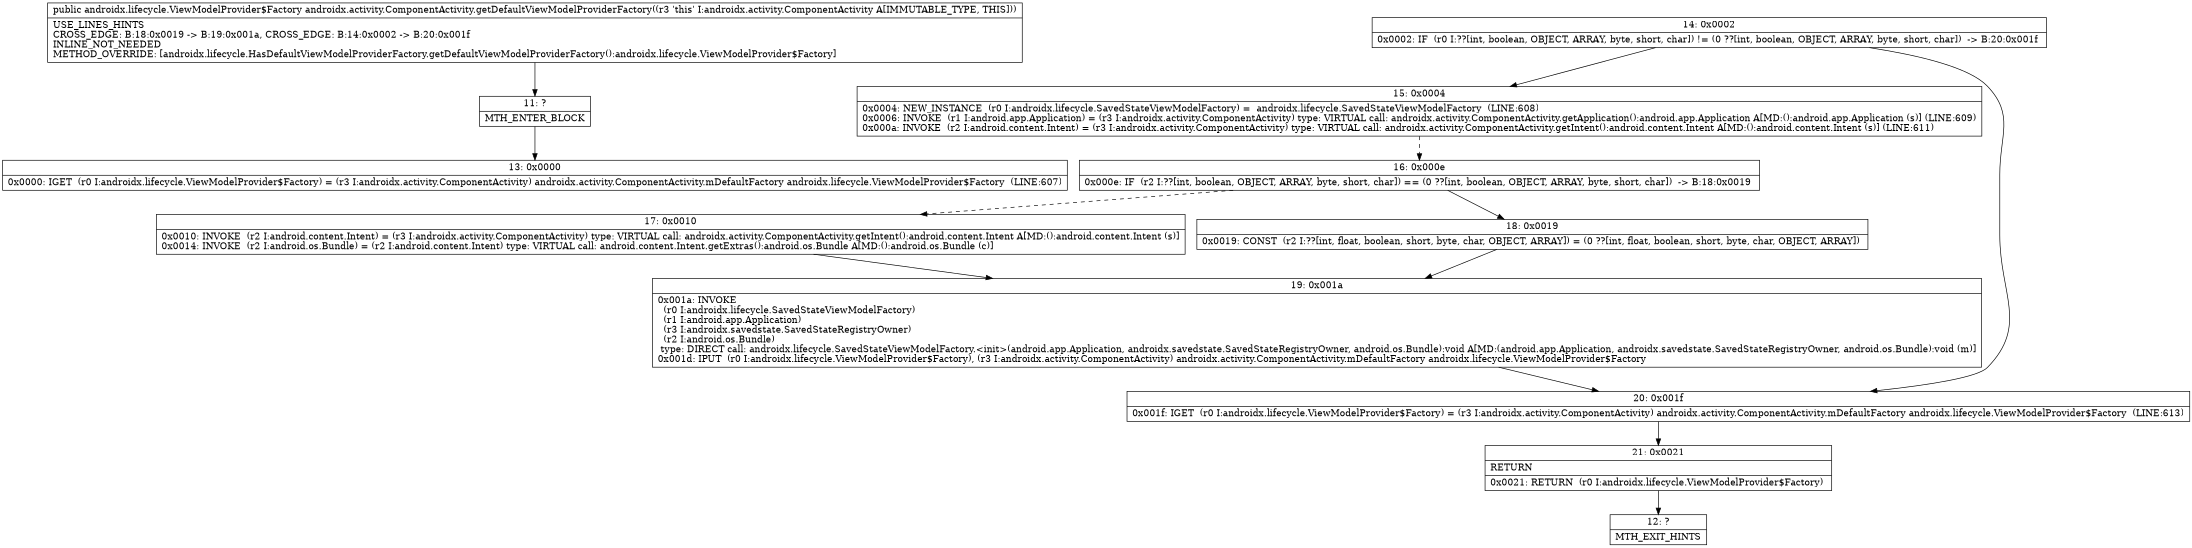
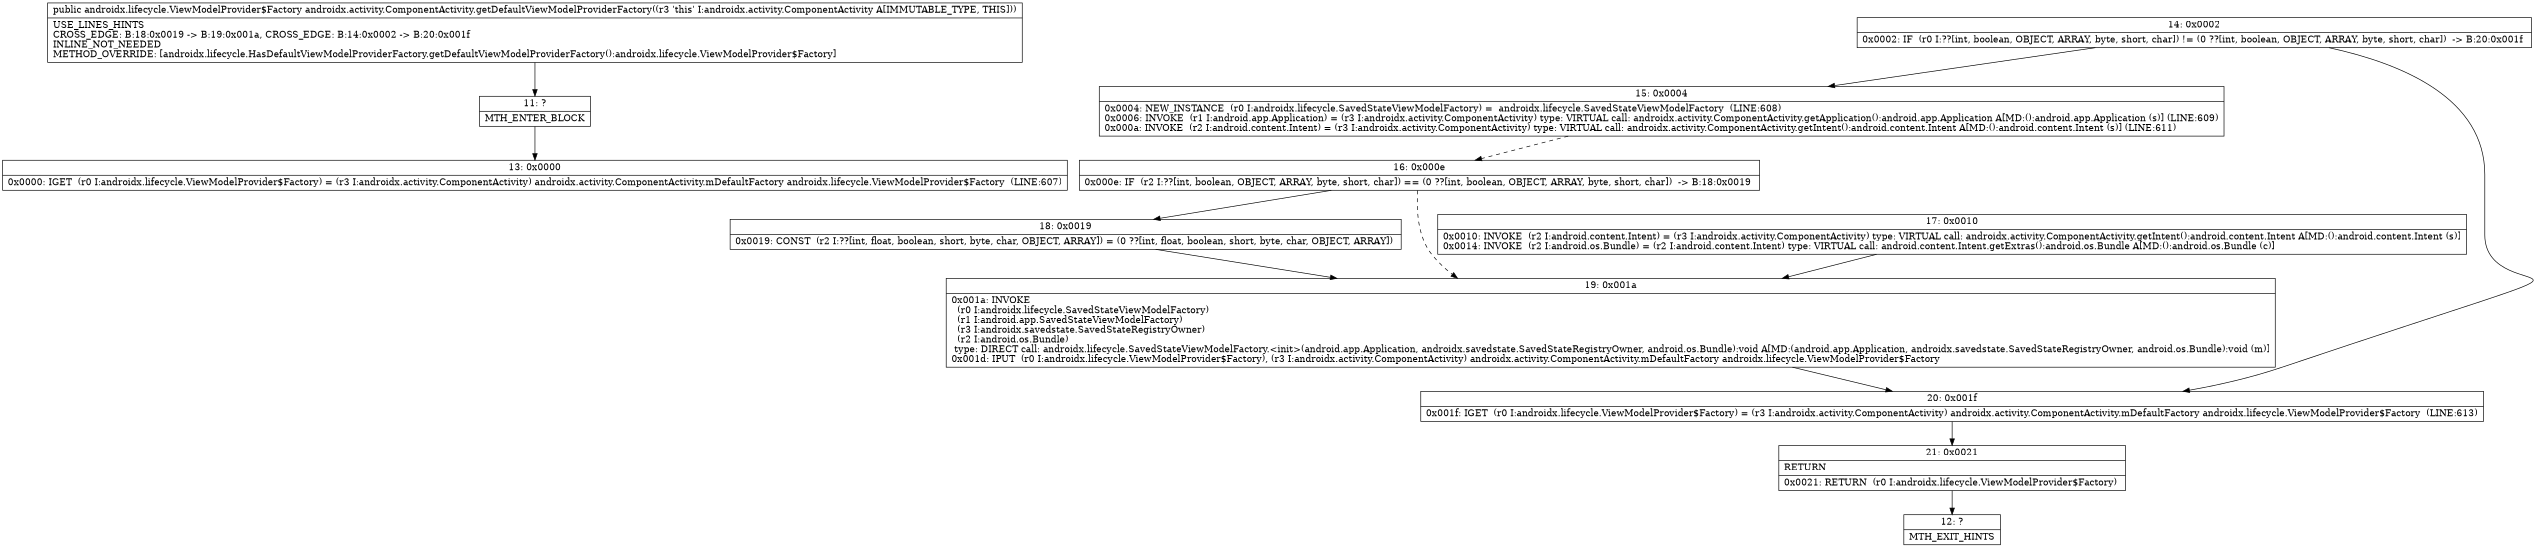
edge "16: 0x000e" -> "17: 0x0010": now "16: 0x000e" -> "19: 0x001a"
node "19: 0x001a": text "(r1 I:android.app.Application)" -> "(r1 I:android.app.SavedStateViewModelFactory)"
